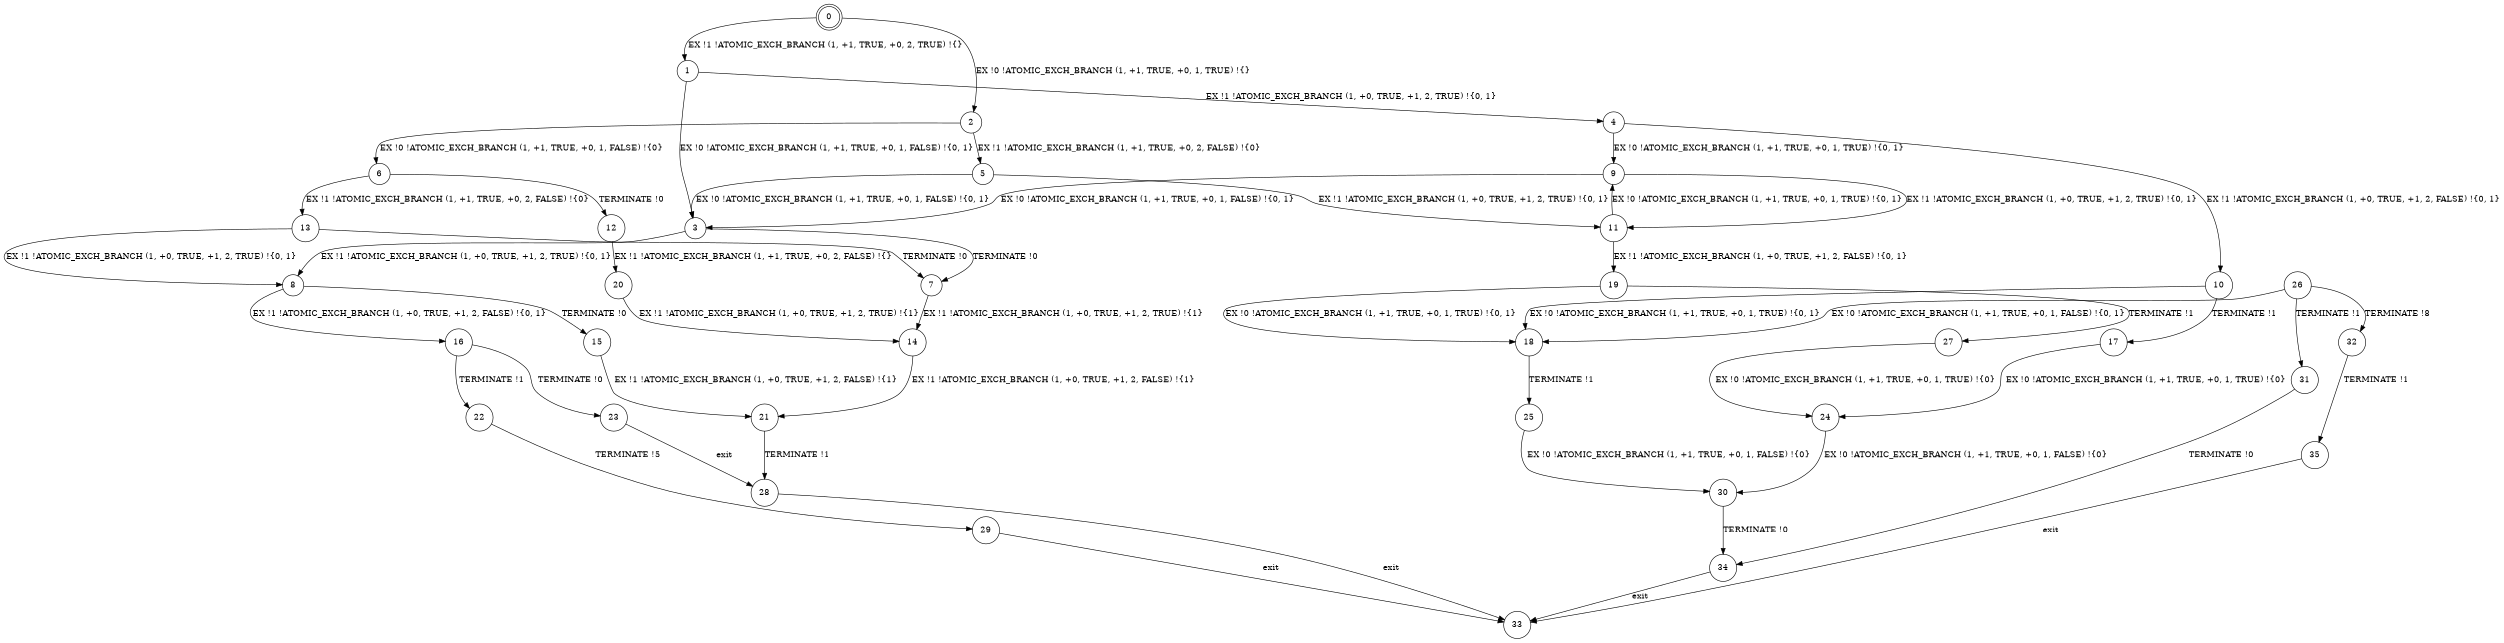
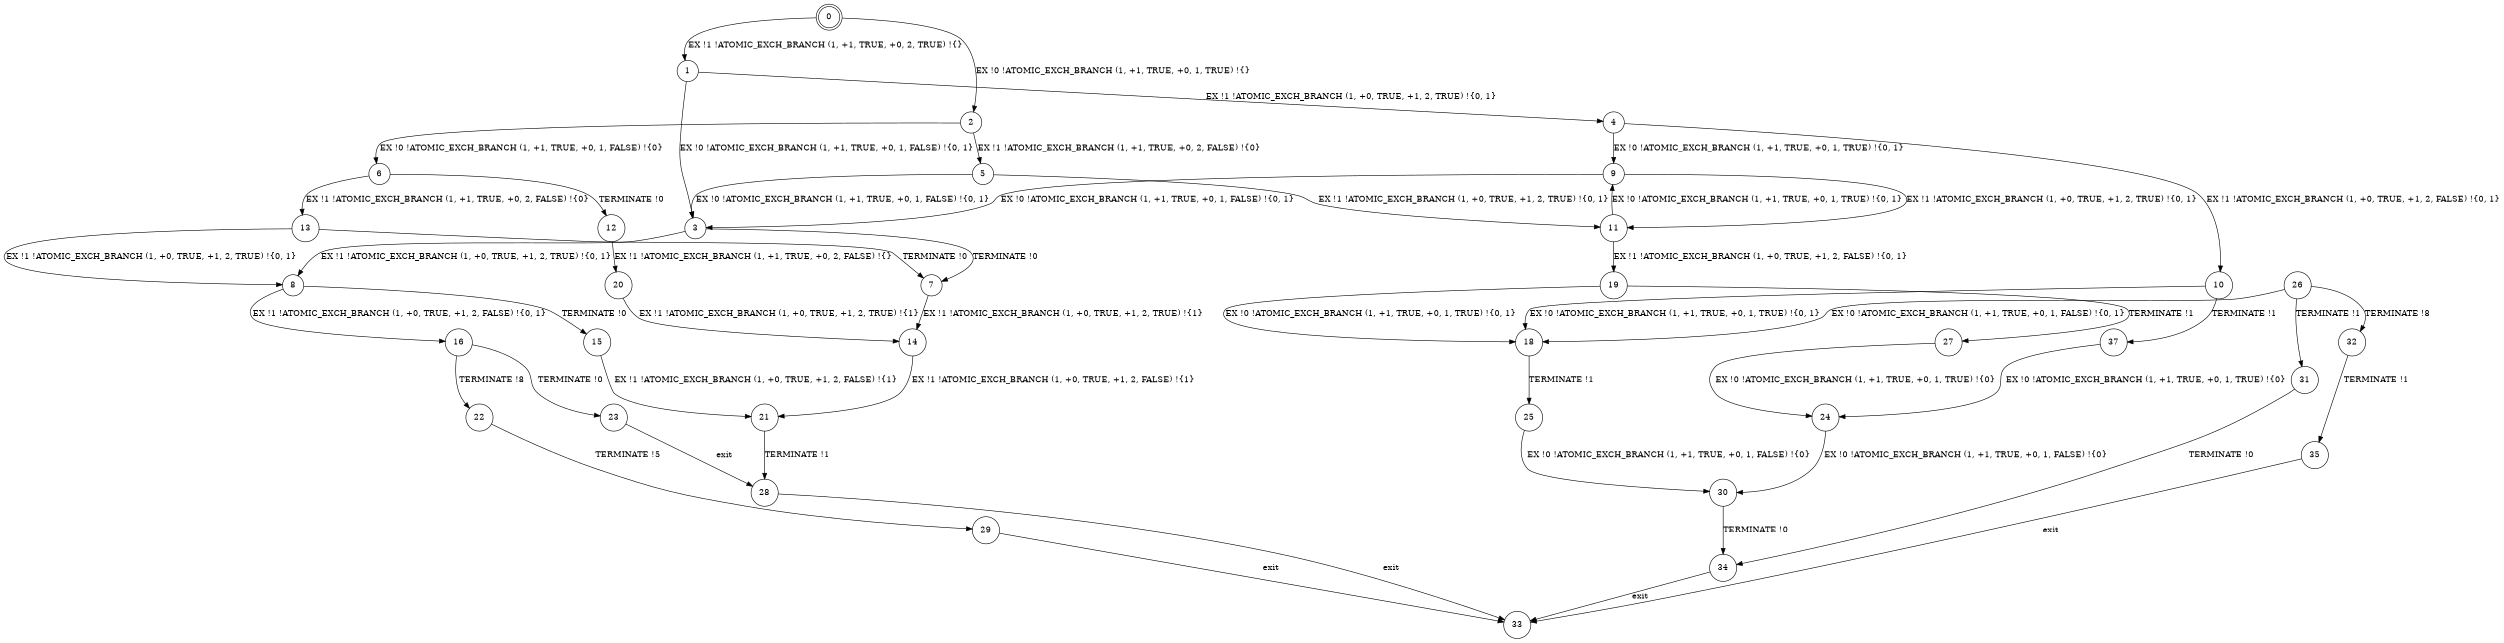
node "17": label "17" -> "37"
edge "16" -> "22": label "TERMINATE !1" -> "TERMINATE !8"
